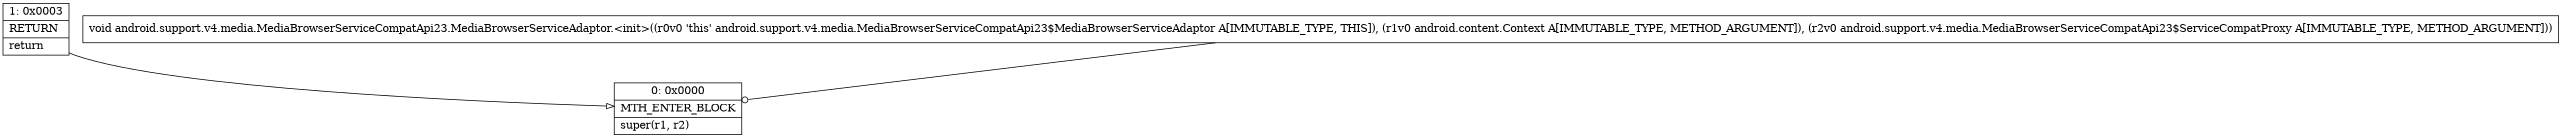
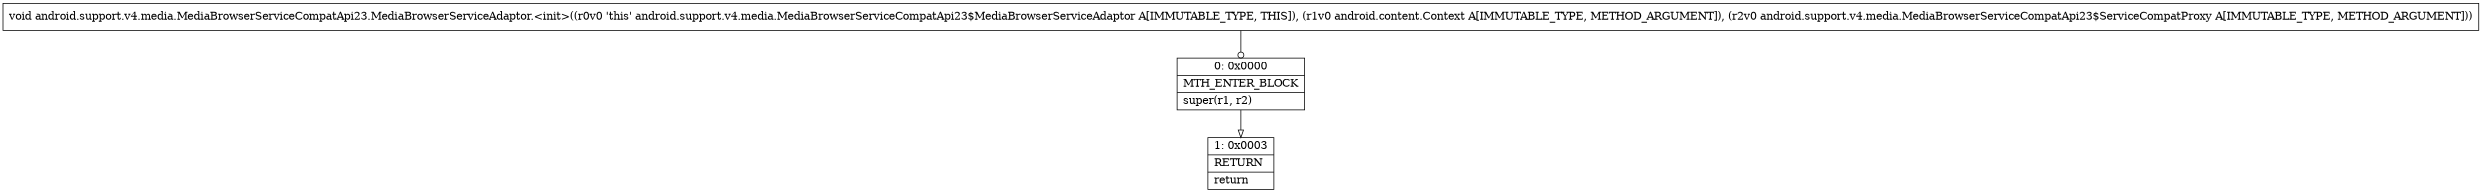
edge "1: 0x0003" -> "0: 0x0000": reversed
